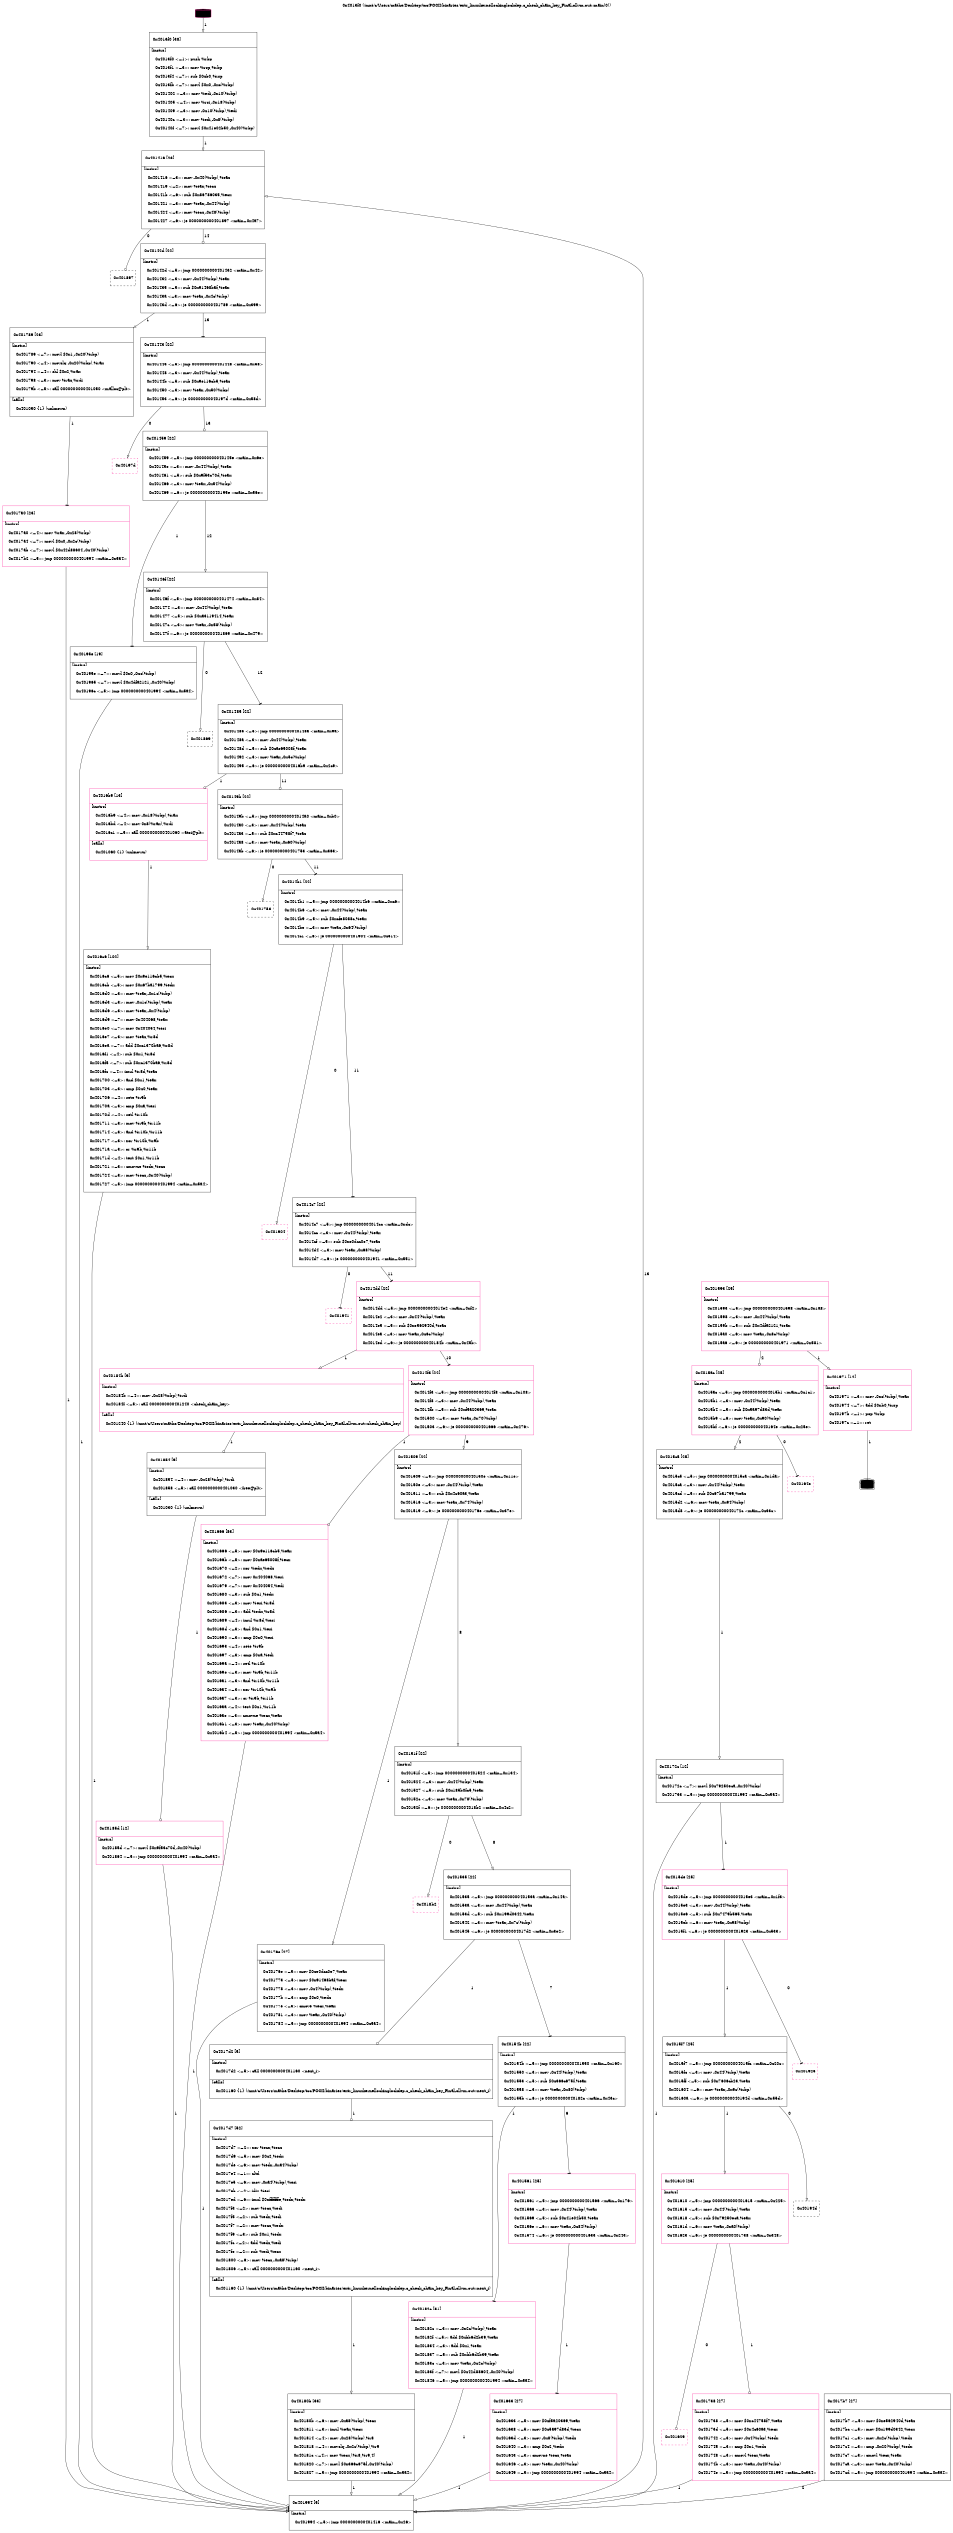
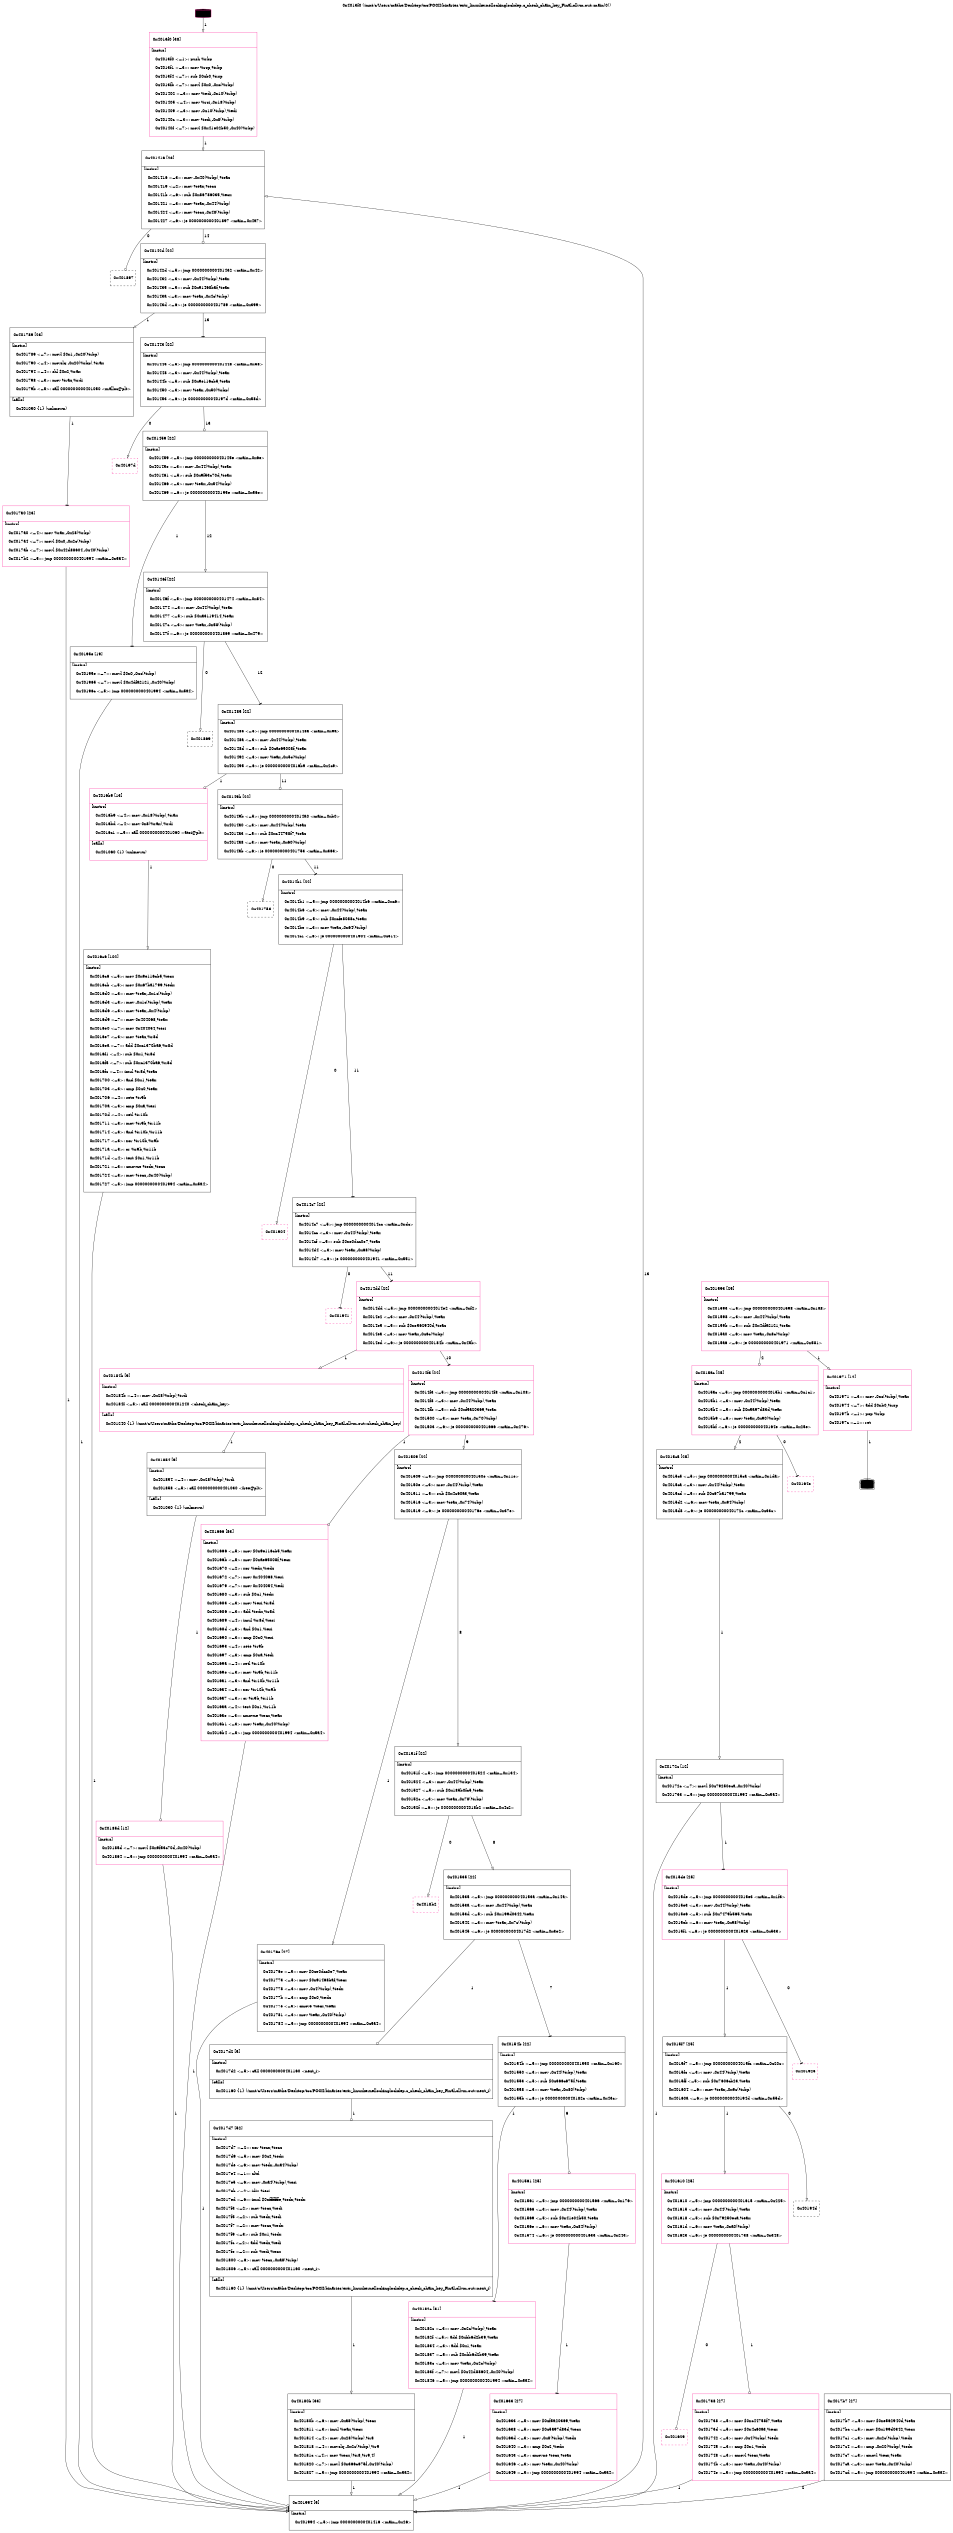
node "0x4013f0 [38]": color black -> deeppink
edge "0x40154b [22]" -> "0x401561 [25]": arrowhead tee -> odot
